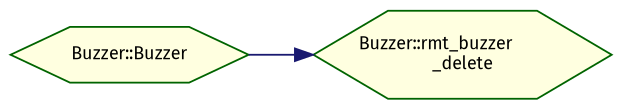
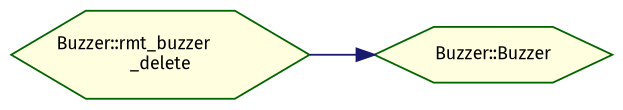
edge "Buzzer::Buzzer" -> "Buzzer::rmt_buzzer _delete": reversed
